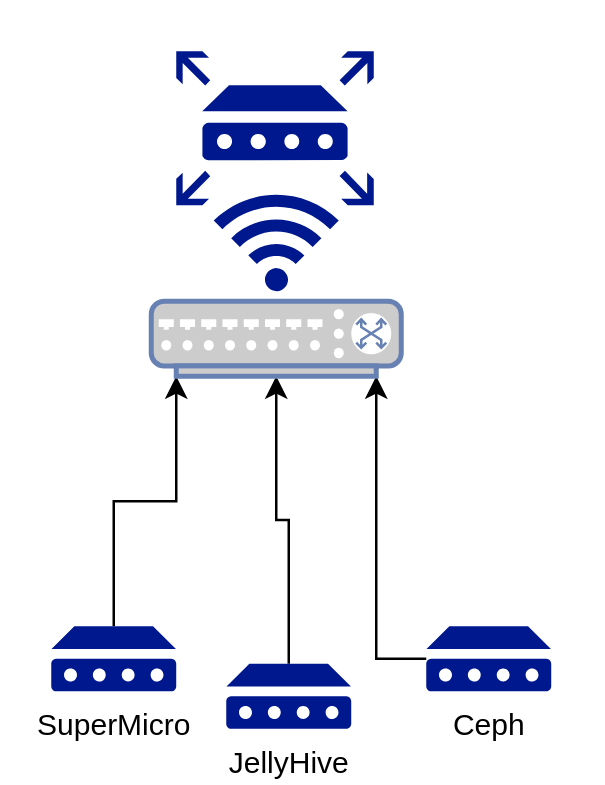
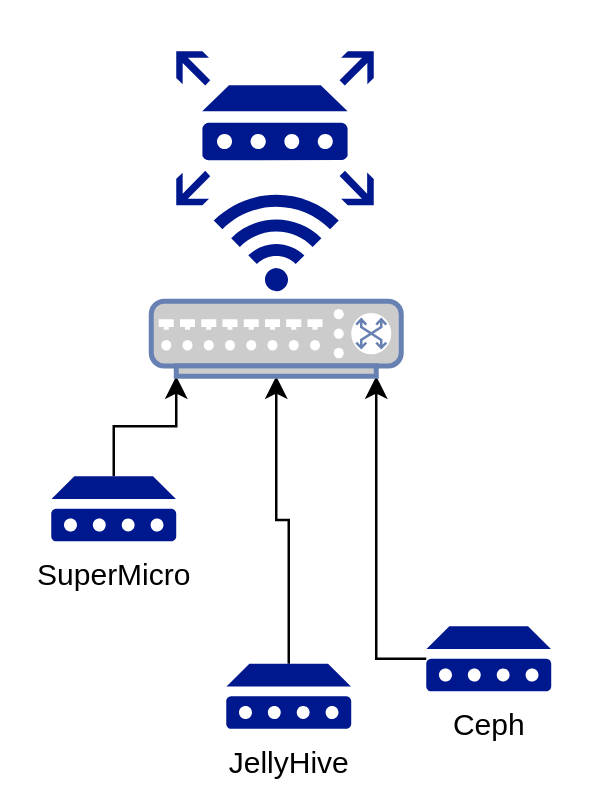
node "SuperMicro": moved (114, 659) -> (114, 509)
